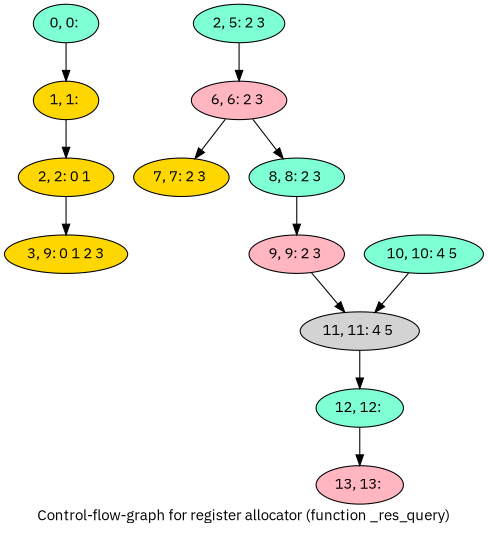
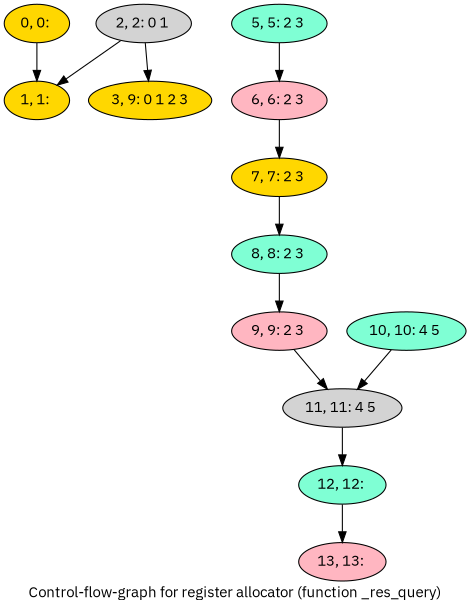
node "0, 0:": fillcolor aquamarine -> gold
node "2, 5: 2 3": label "2, 5: 2 3" -> "5, 5: 2 3"
edge "1, 1:" -> "2, 2: 0 1": reversed
edge "6, 6: 2 3" -> "8, 8: 2 3": now "7, 7: 2 3" -> "8, 8: 2 3"
node "2, 2: 0 1": fillcolor gold -> lightgrey
